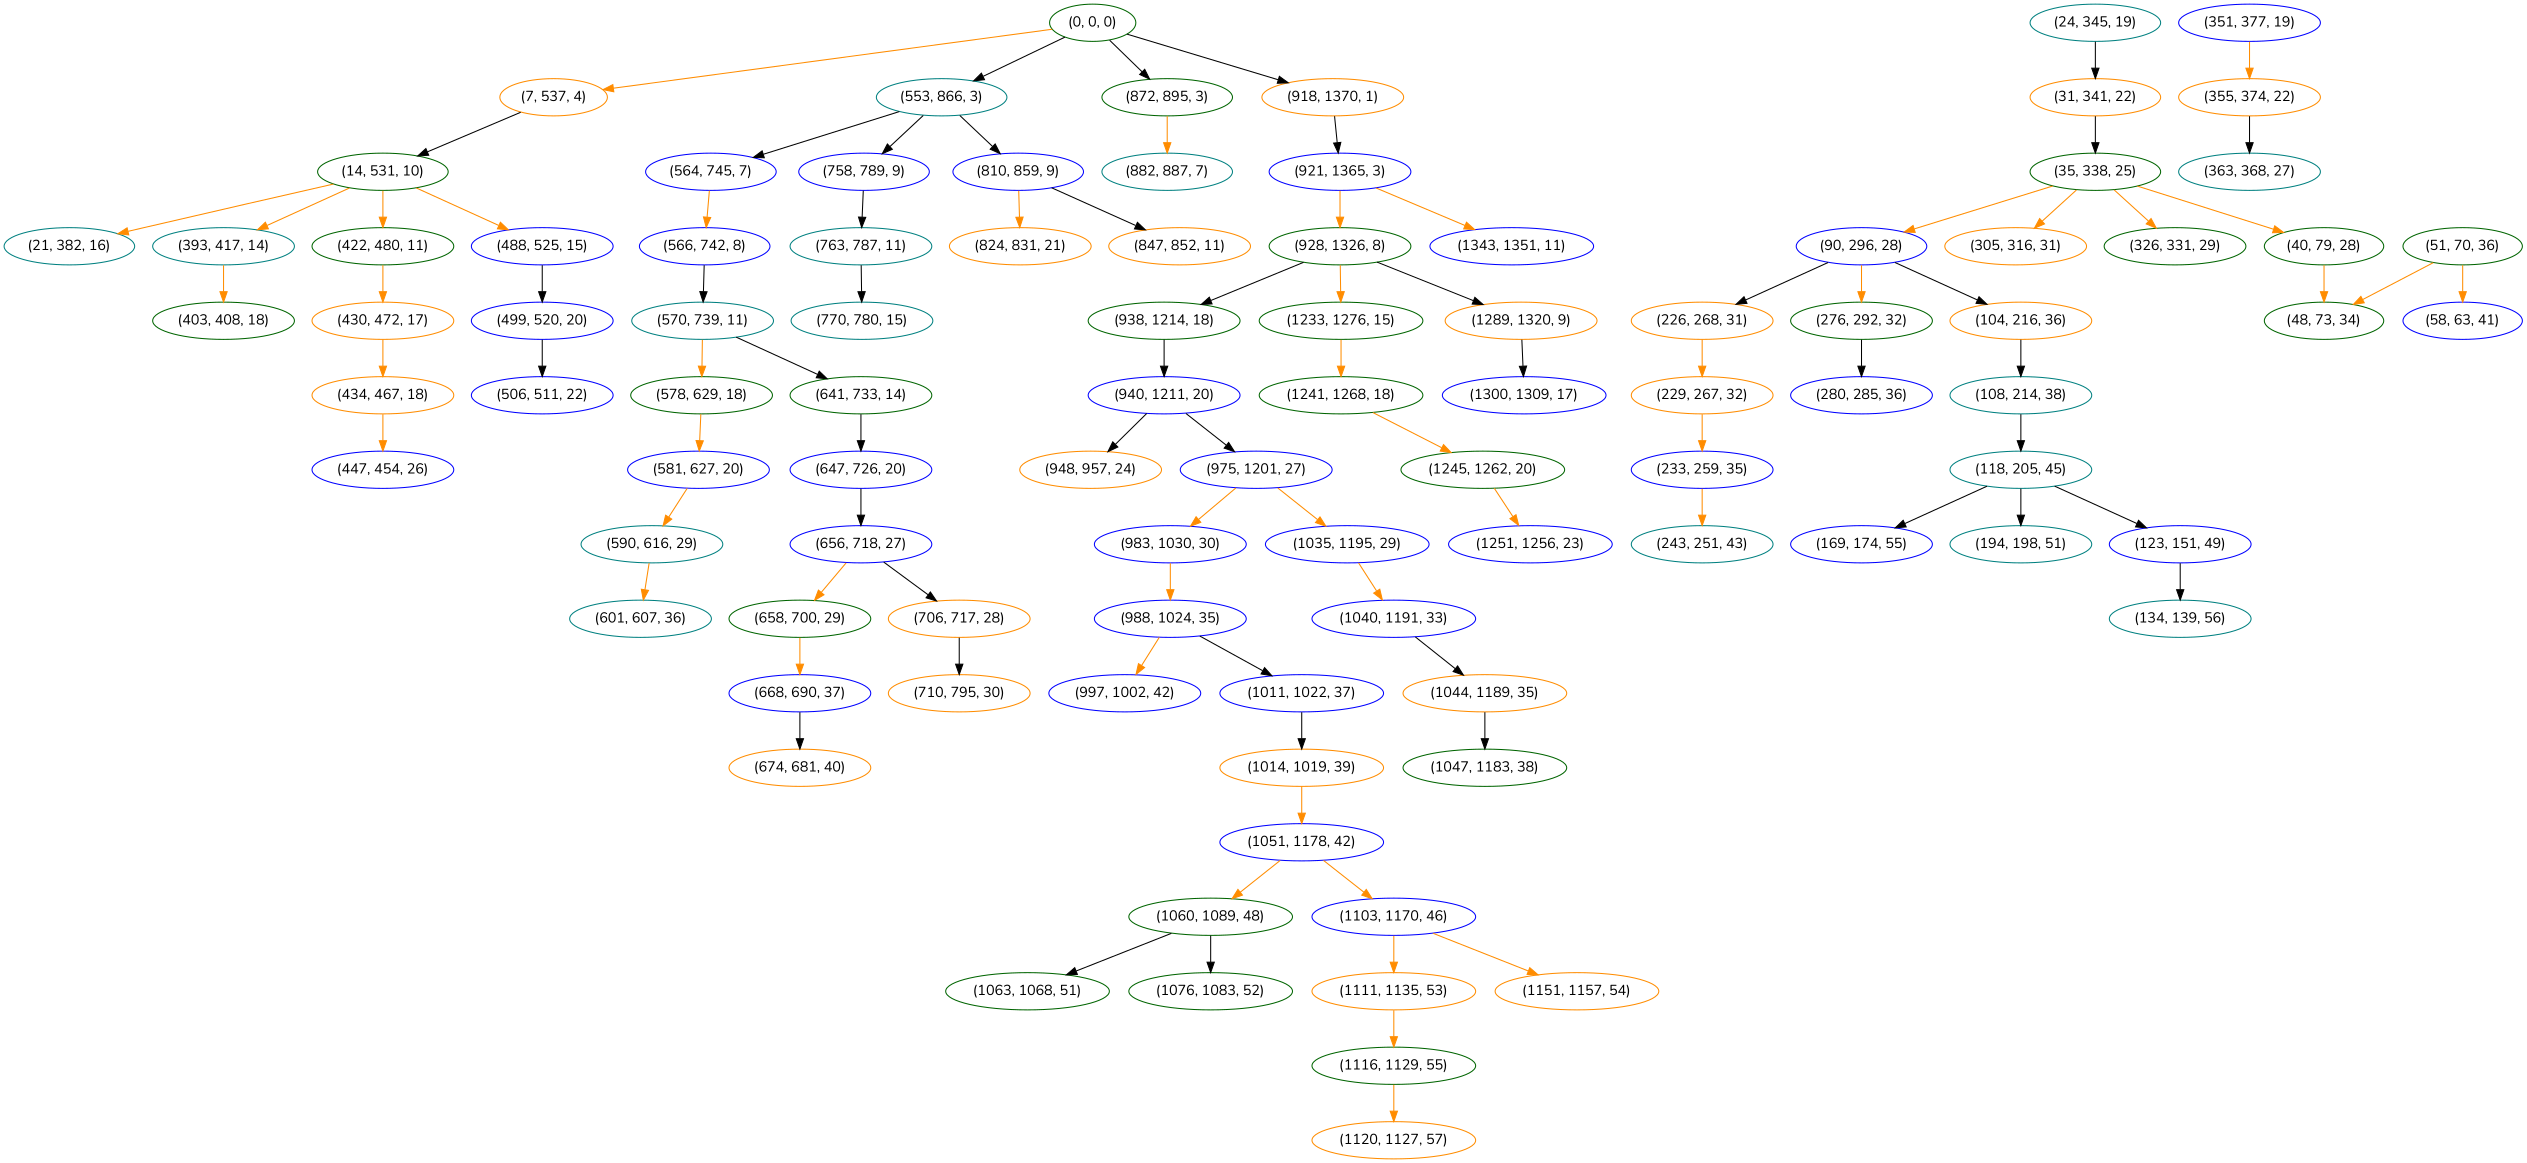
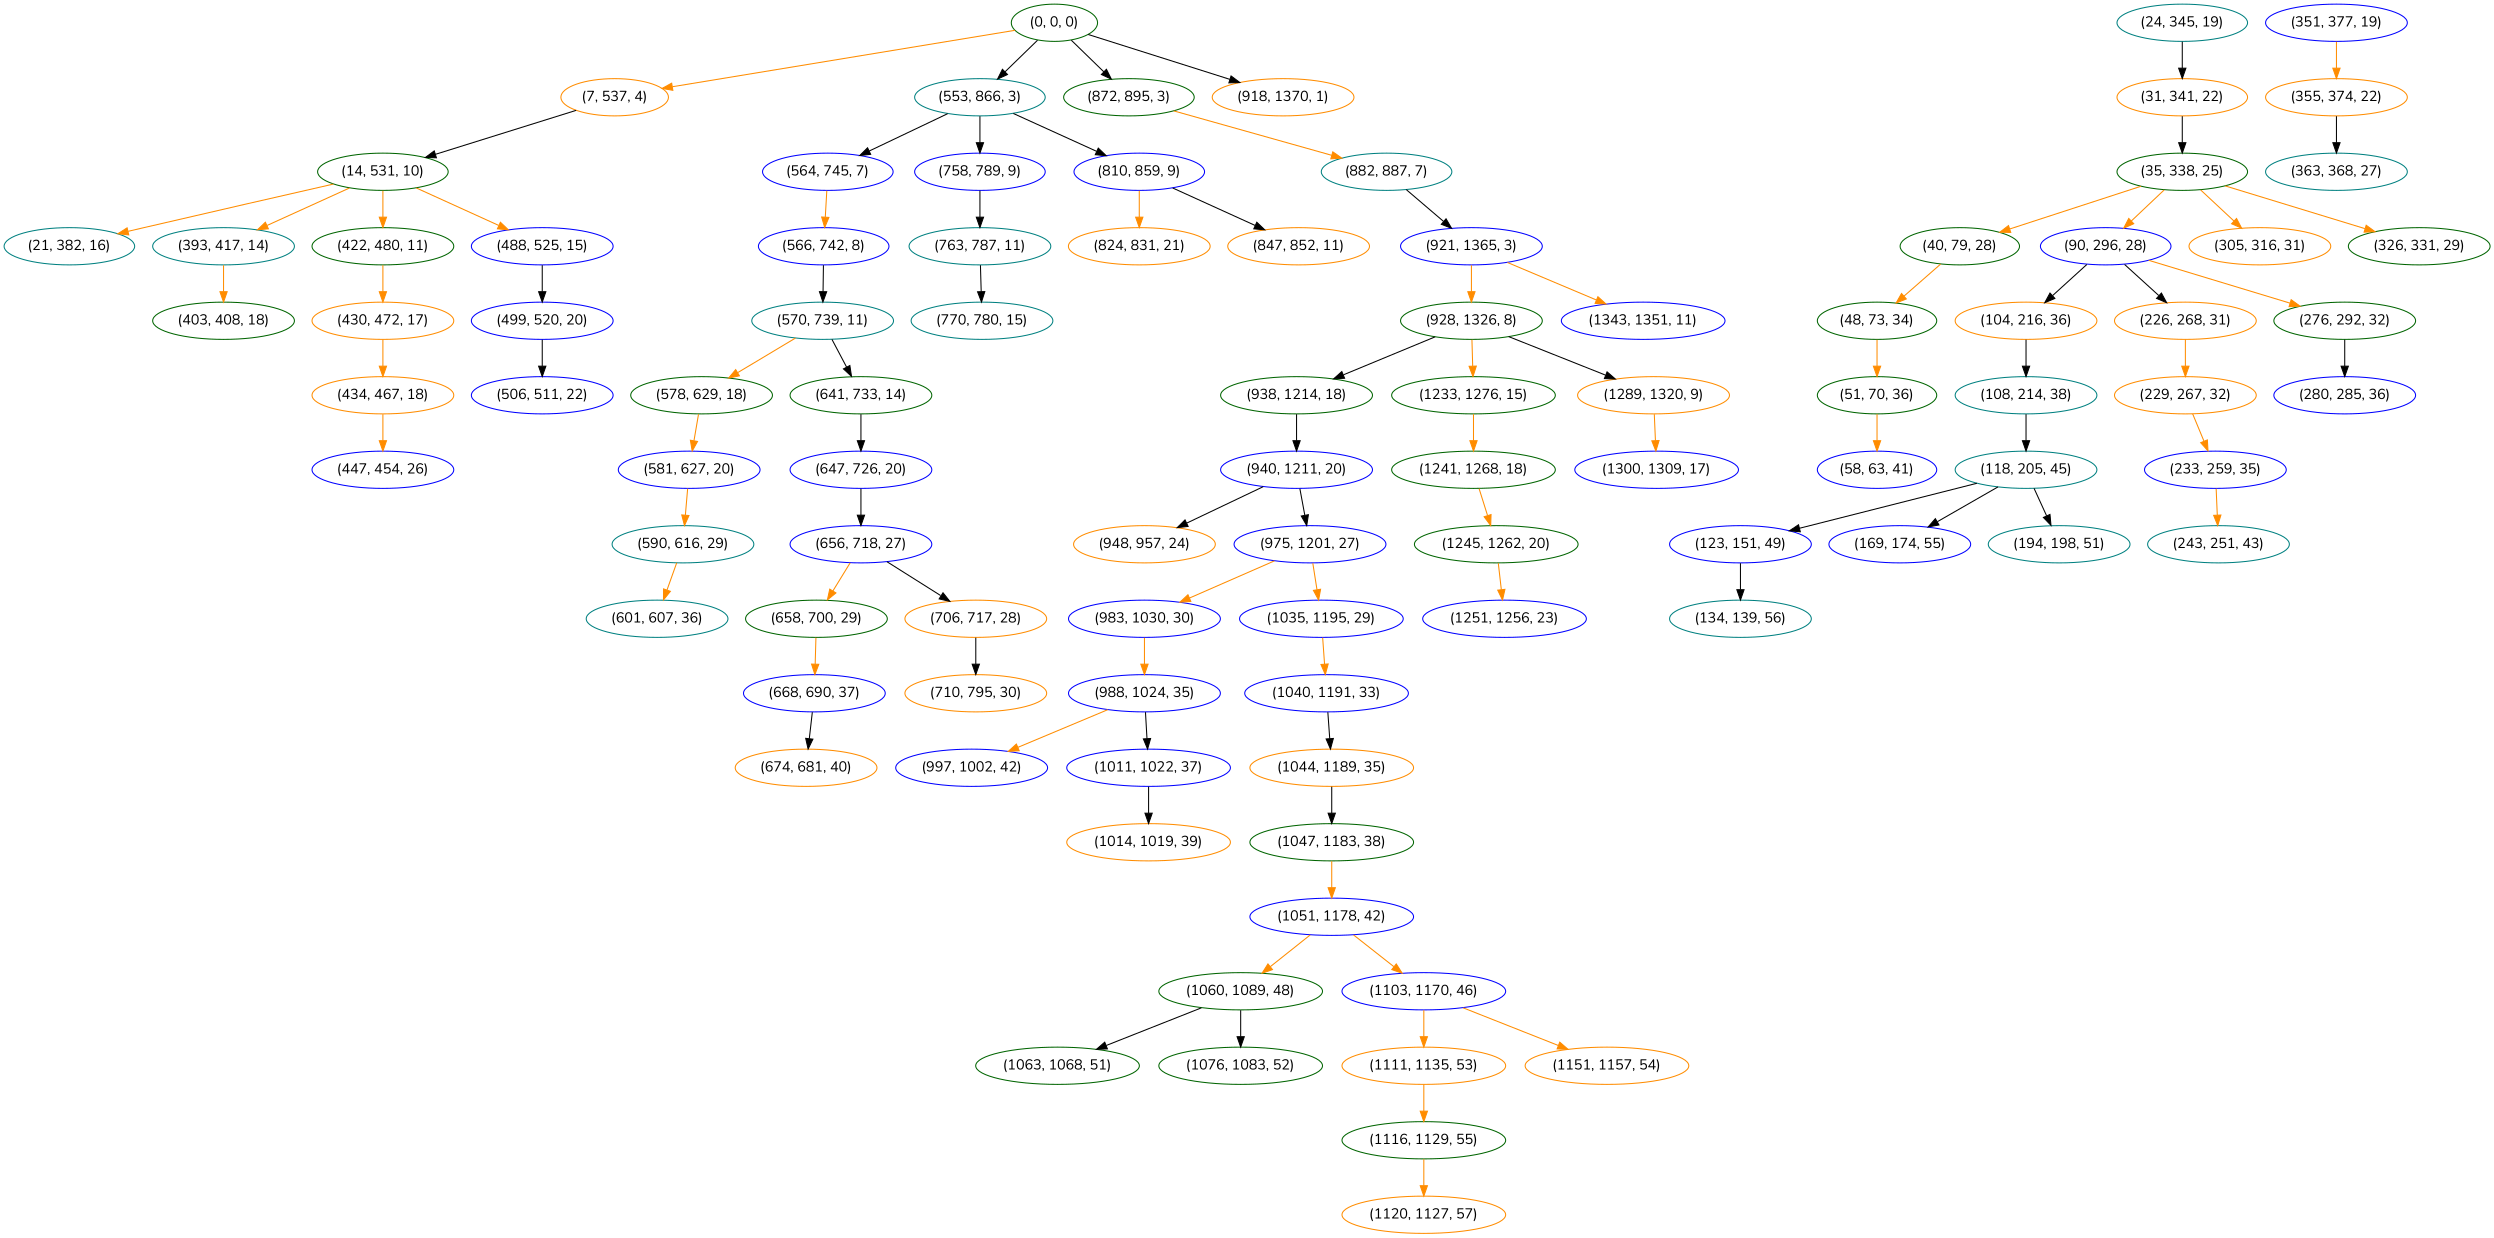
edge "(918, 1370, 1)" -> "(921, 1365, 3)": now "(882, 887, 7)" -> "(921, 1365, 3)"
edge "(51, 70, 36)" -> "(48, 73, 34)": reversed
edge "(1289, 1320, 9)" -> "(1300, 1309, 17)": color black -> darkorange
edge "(1014, 1019, 39)" -> "(1051, 1178, 42)": now "(1047, 1183, 38)" -> "(1051, 1178, 42)"
